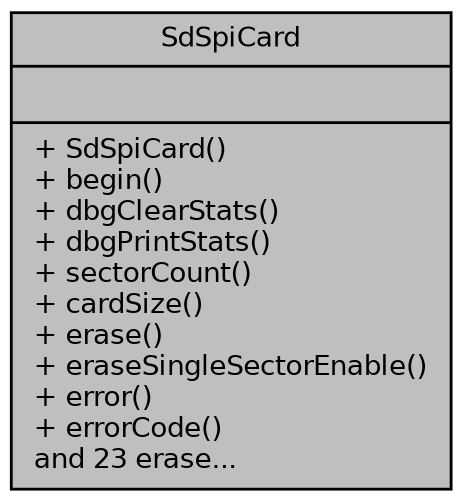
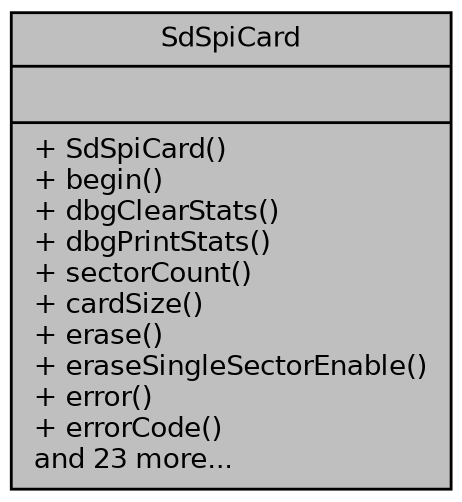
node "SdSpiCard": text "and 23 erase..." -> "and 23 more..."
